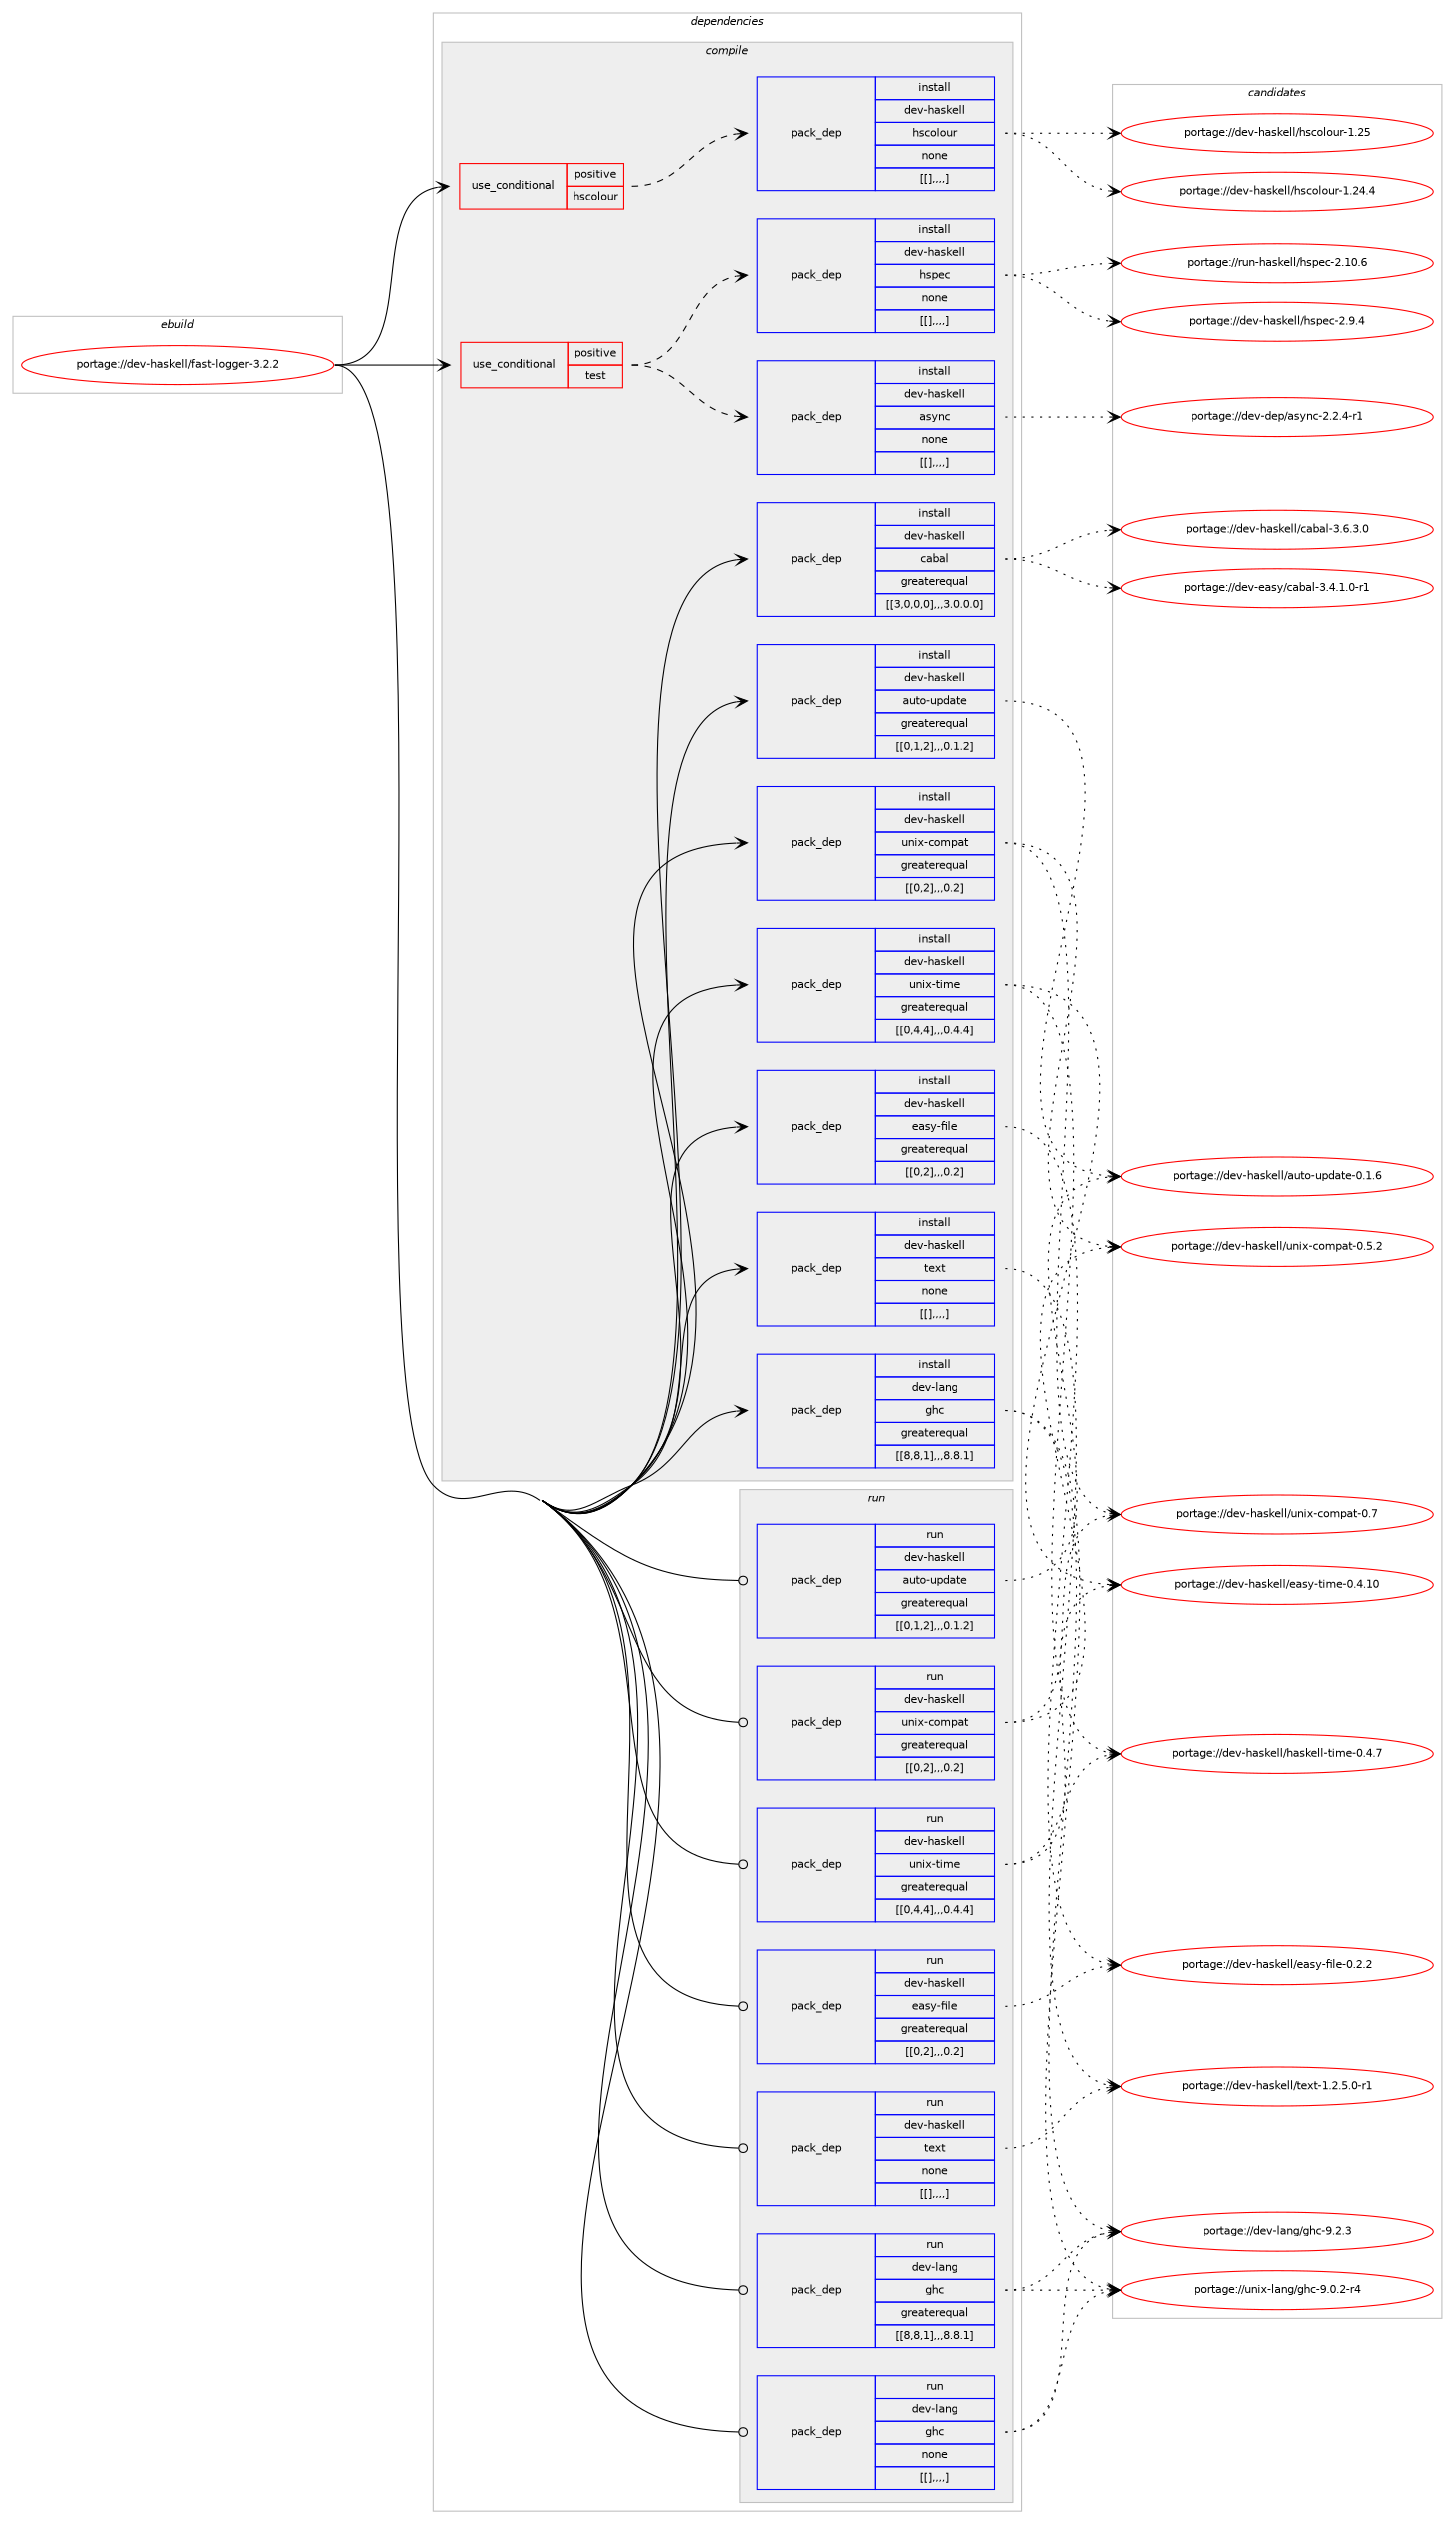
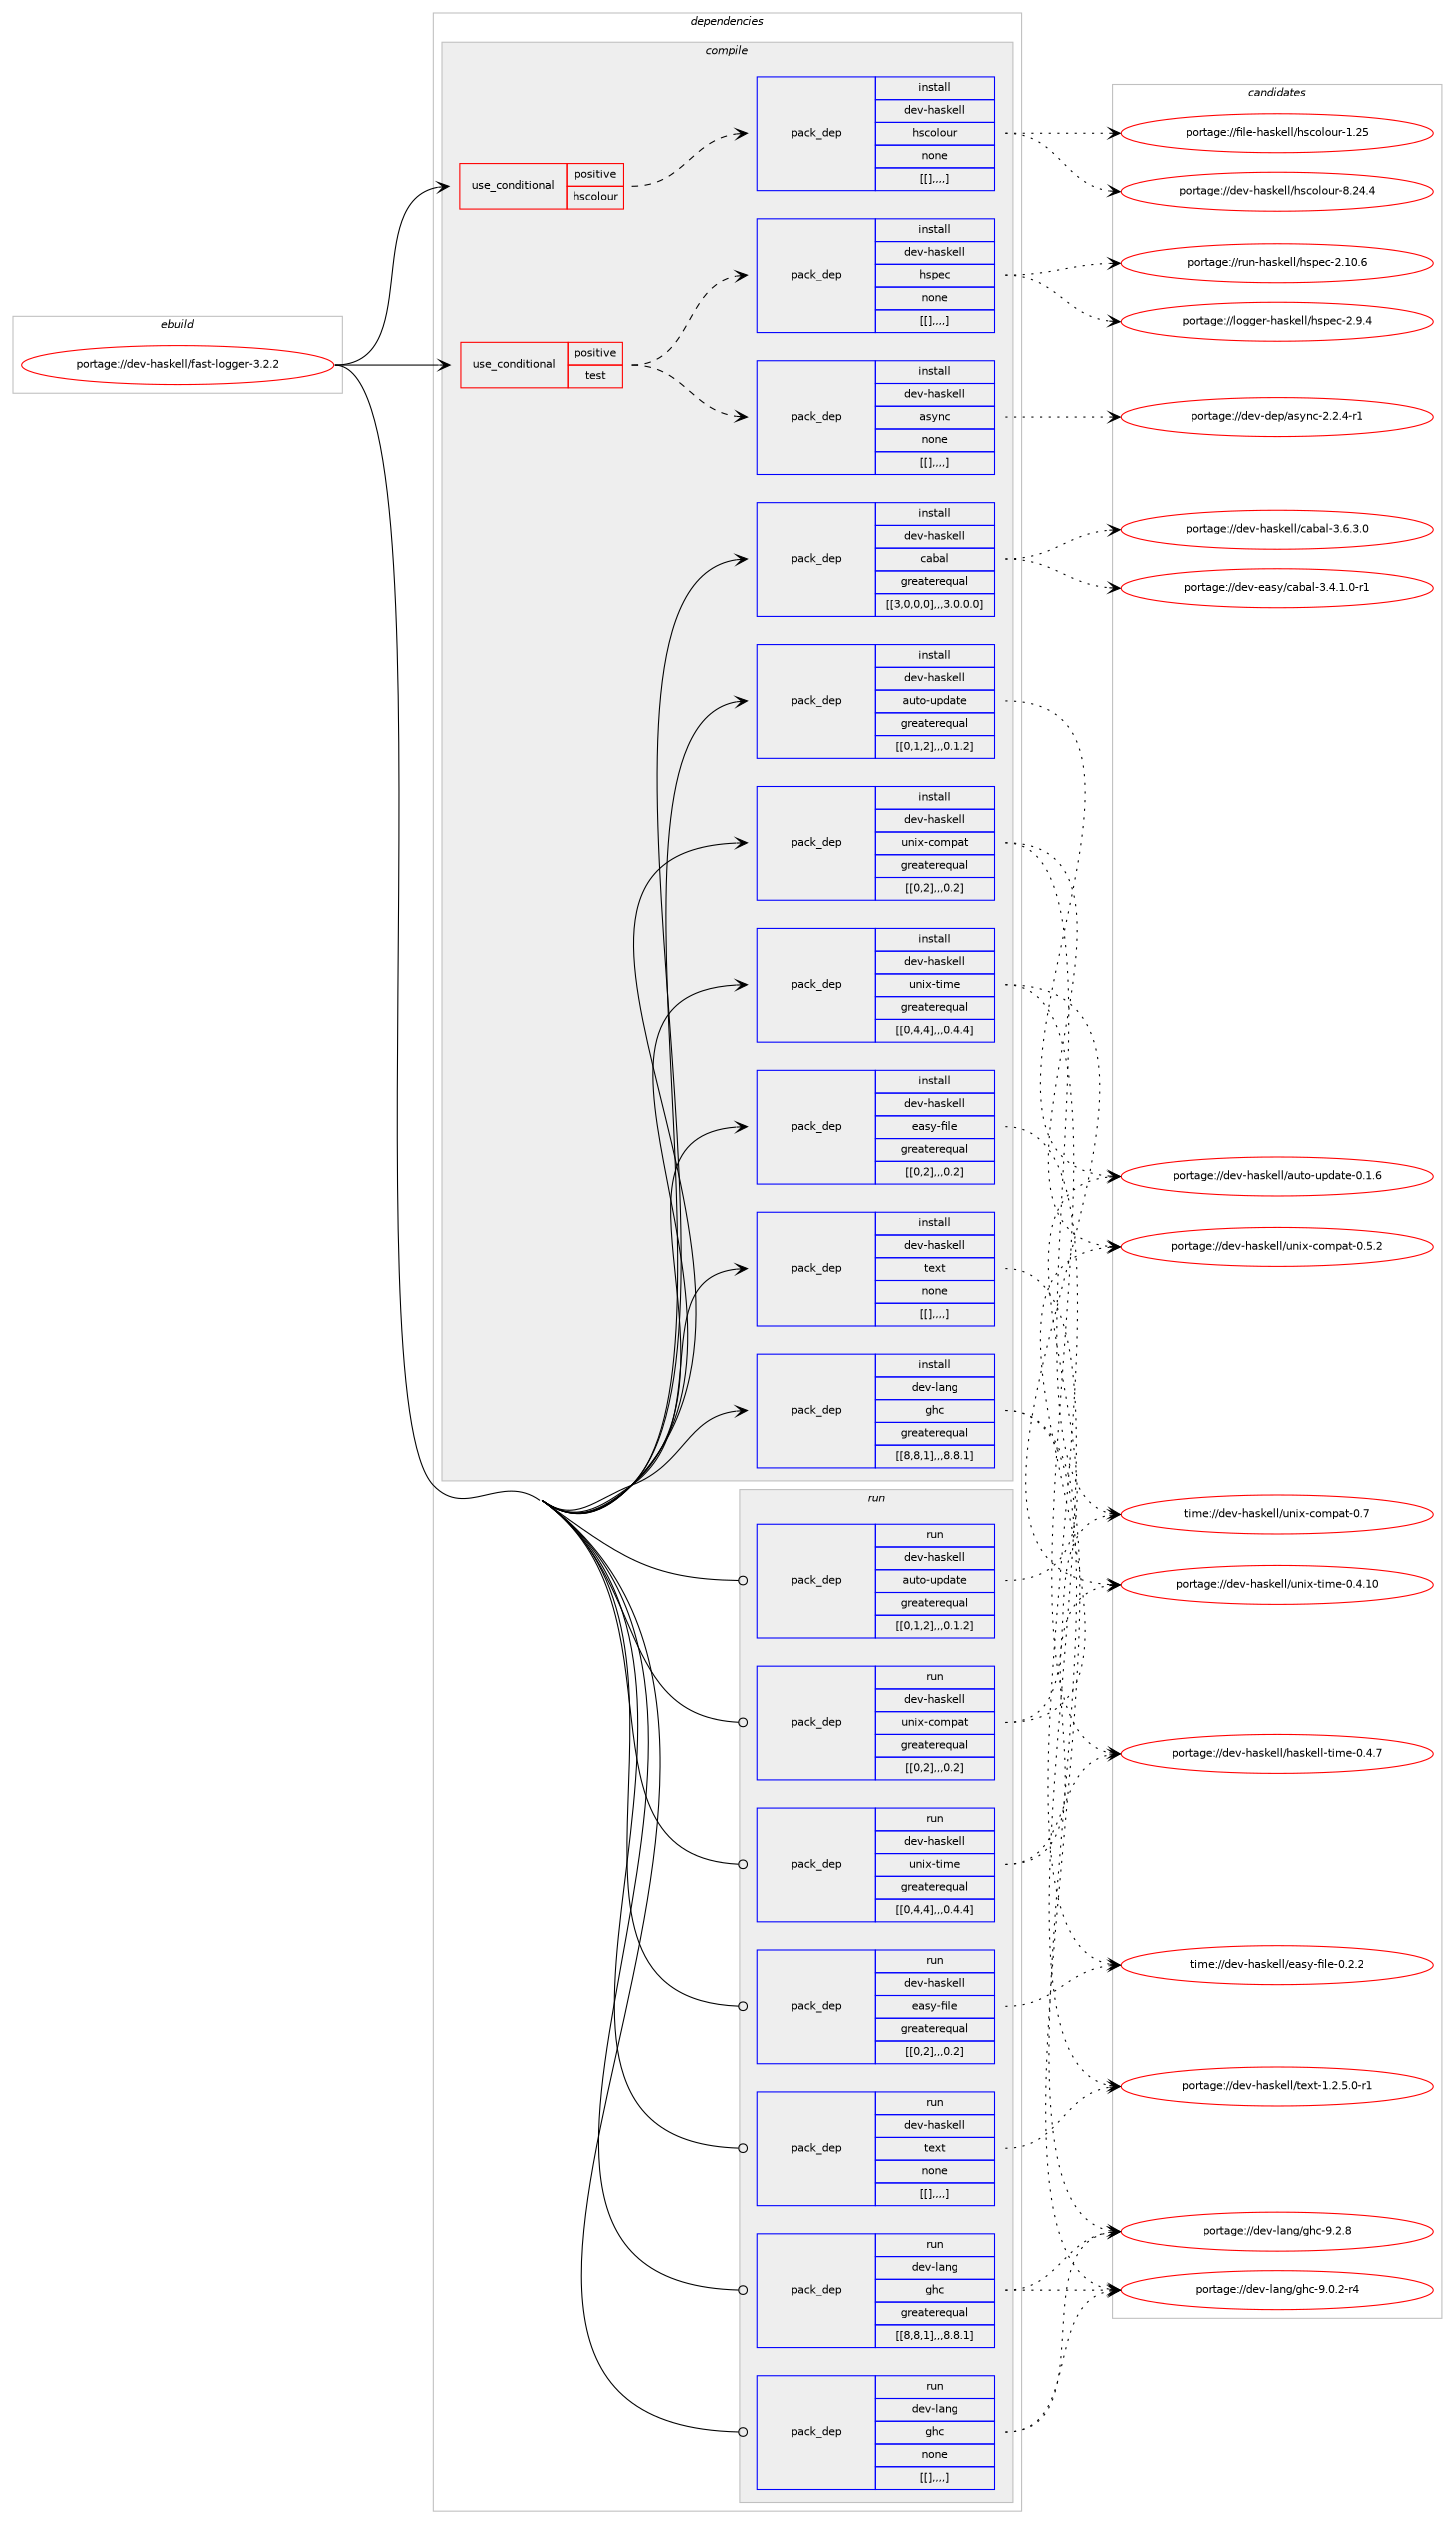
node "portage://dev-haskell/hscolour-1.25": label "portage://dev-haskell/hscolour-1.25" -> "portage://file-haskell/hscolour-1.25"
node "portage://dev-haskell/hscolour-1.24.4": label "portage://dev-haskell/hscolour-1.24.4" -> "portage://dev-haskell/hscolour-8.24.4"
node "portage://dev-haskell/hspec-2.9.4": label "portage://dev-haskell/hspec-2.9.4" -> "portage://logger-haskell/hspec-2.9.4"
node "portage://dev-haskell/unix-compat-0.7": label "portage://dev-haskell/unix-compat-0.7" -> "time://dev-haskell/unix-compat-0.7"
node "portage://dev-haskell/easy-time-0.4.10": label "portage://dev-haskell/easy-time-0.4.10" -> "portage://dev-haskell/unix-time-0.4.10"
node "portage://dev-haskell/easy-file-0.2.2": label "portage://dev-haskell/easy-file-0.2.2" -> "time://dev-haskell/easy-file-0.2.2"
node "portage://dev-lang/ghc-9.2.3": label "portage://dev-lang/ghc-9.2.3" -> "portage://dev-lang/ghc-9.2.8"
node "portage://unix-lang/ghc-9.0.2-r4": label "portage://unix-lang/ghc-9.0.2-r4" -> "portage://dev-lang/ghc-9.0.2-r4"
